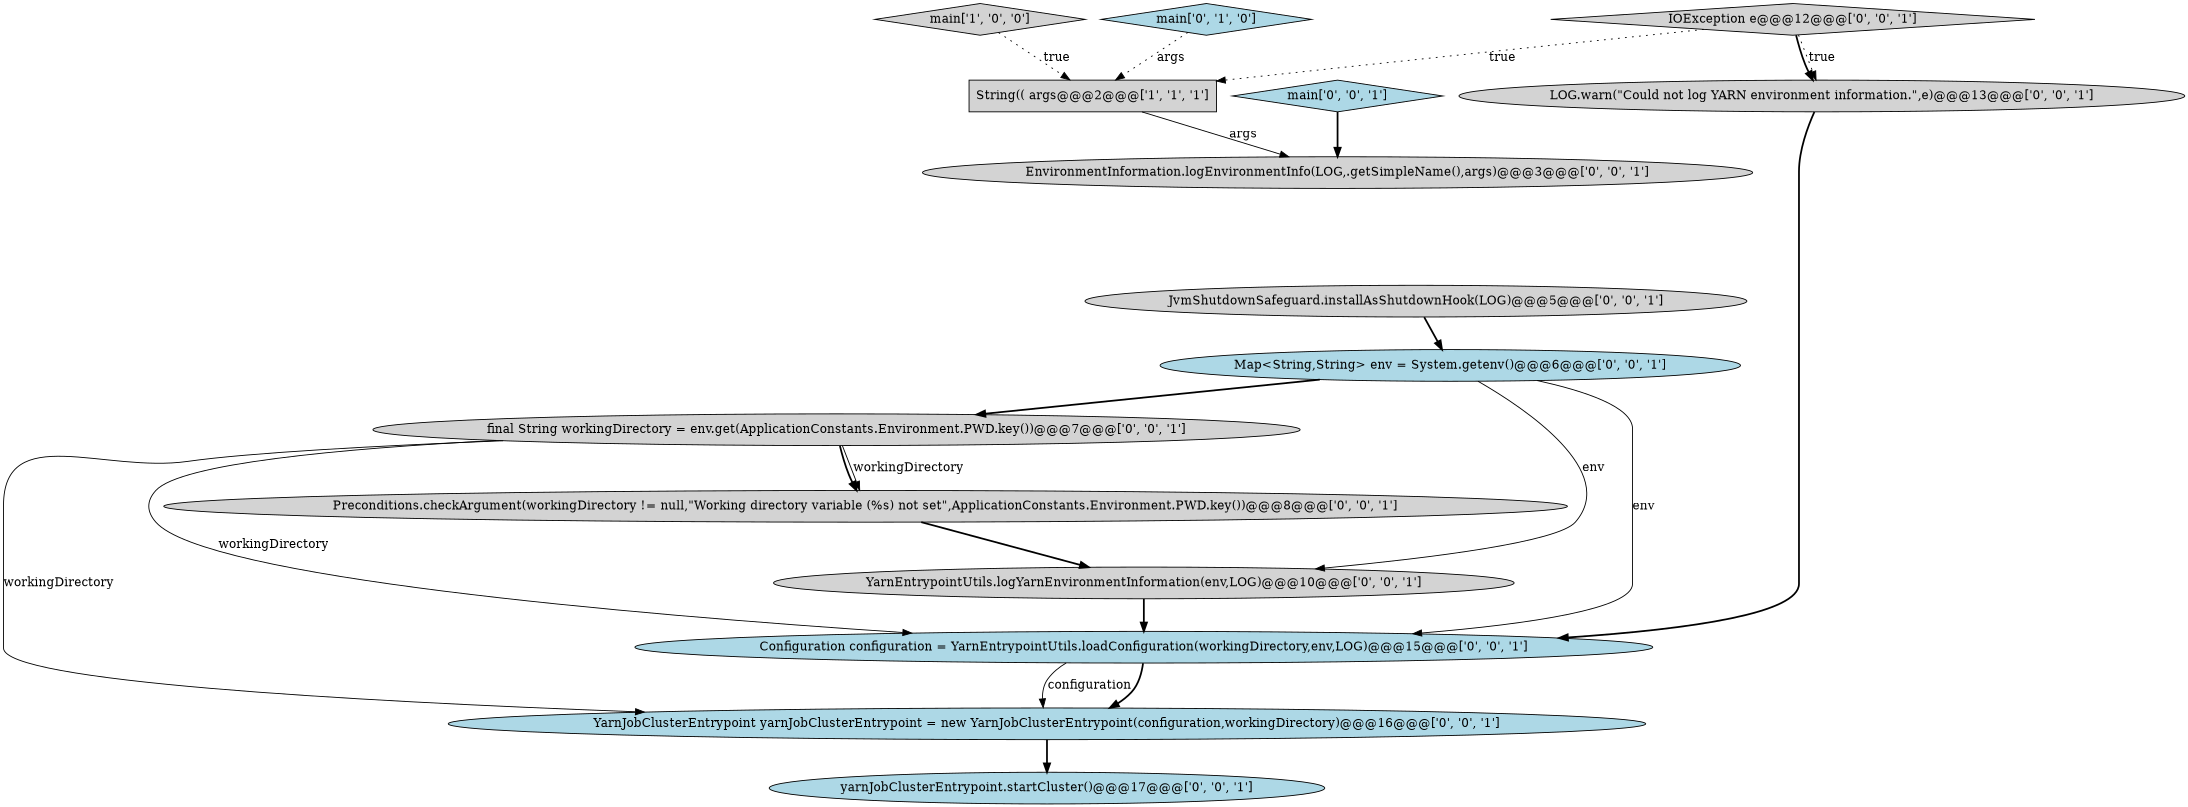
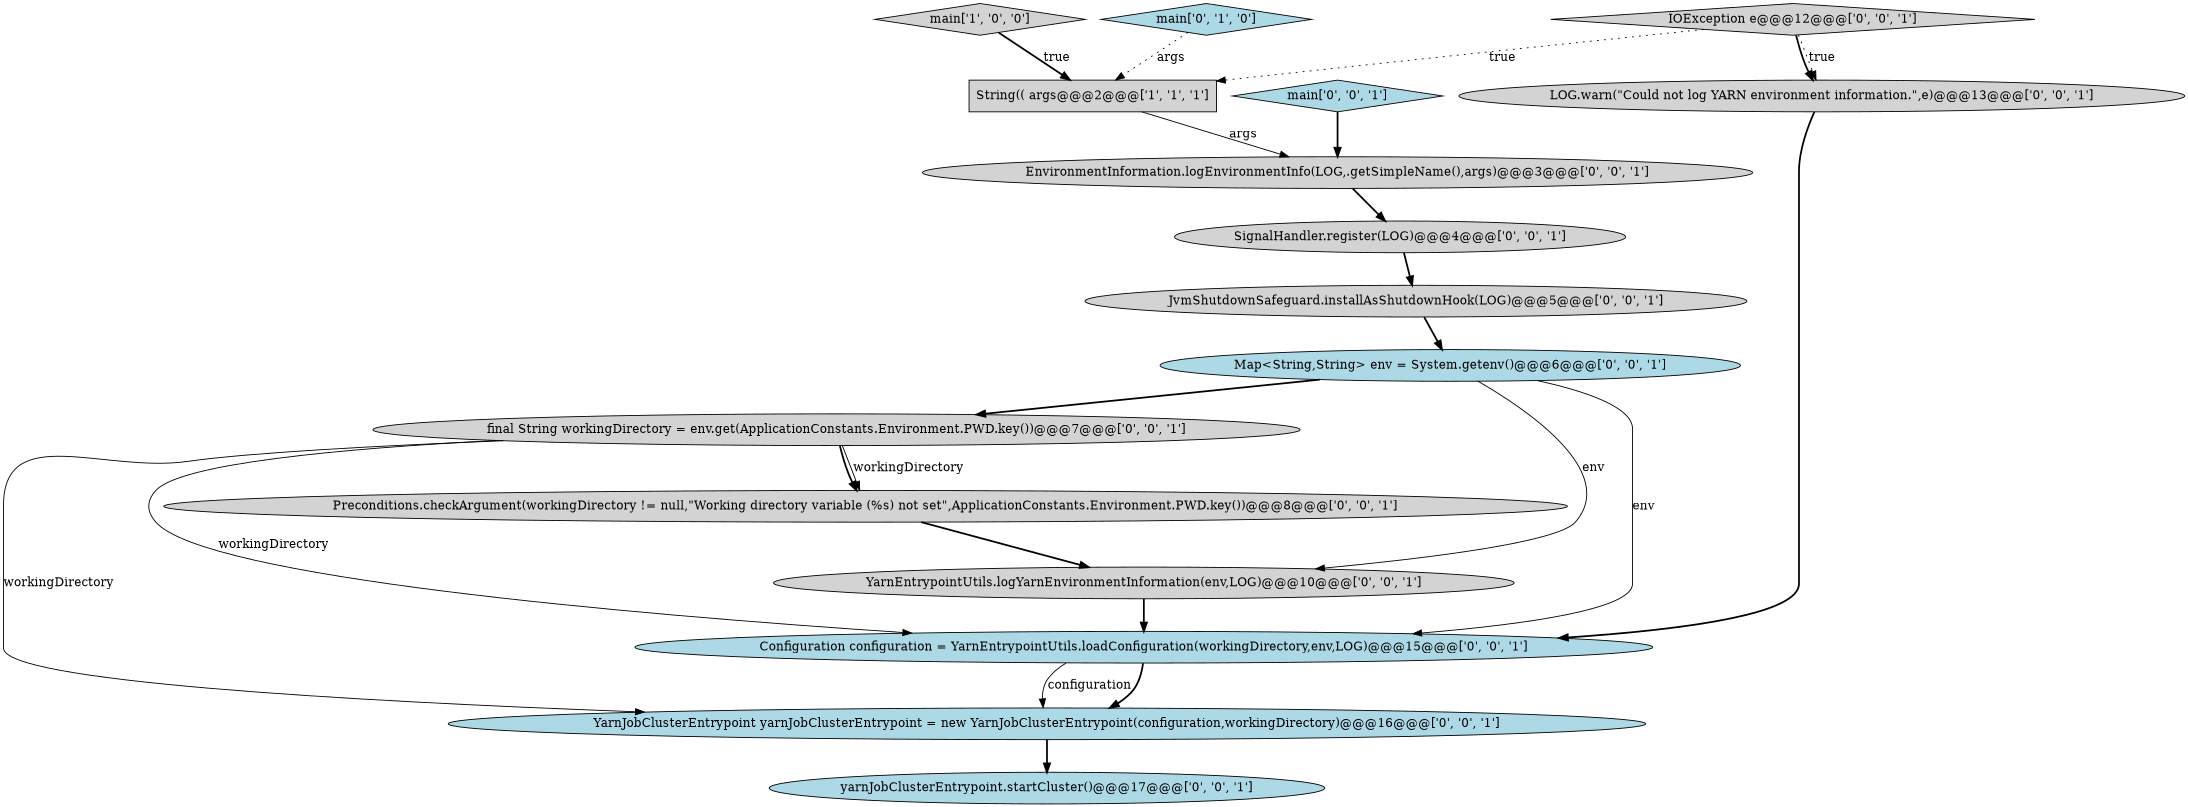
edge "main['1', '0', '0']" -> "String(( args@@@2@@@['1', '1', '1']": style dotted -> bold
node "SignalHandler.register(LOG)@@@4@@@['0', '0', '1']": added
